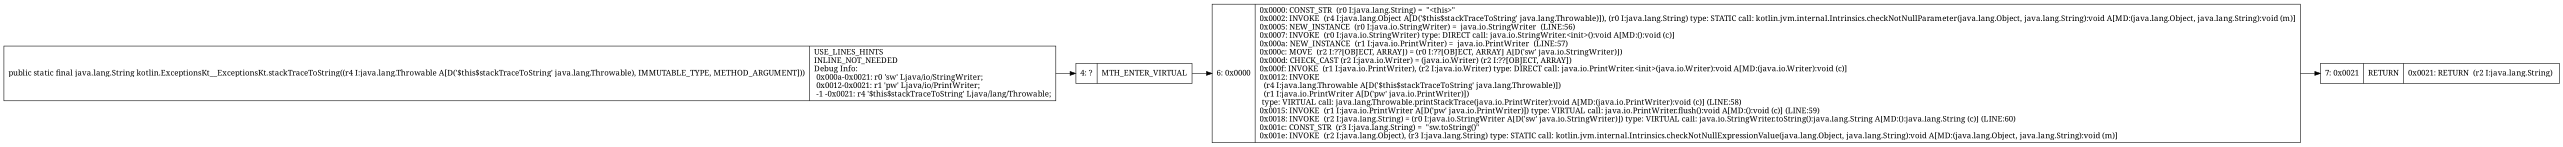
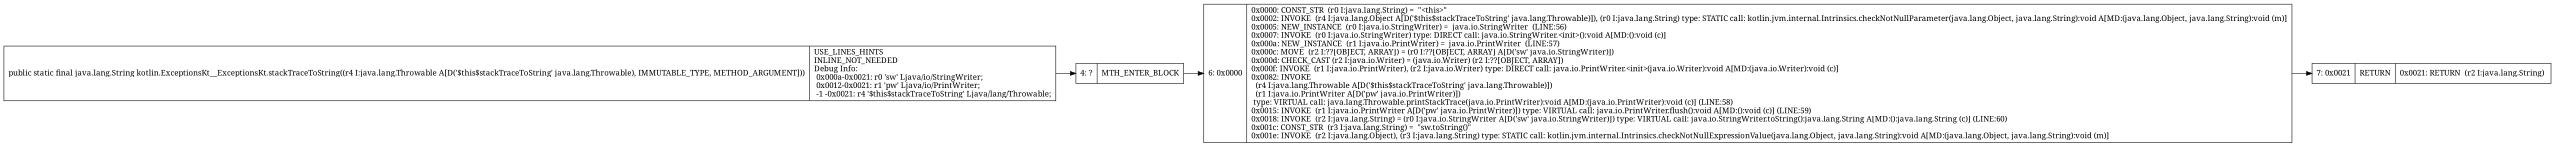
node "4: ?": text "MTH_ENTER_VIRTUAL" -> "MTH_ENTER_BLOCK"
node "6: 0x0000": text "0x0012: INVOKE" -> "0x0082: INVOKE"
